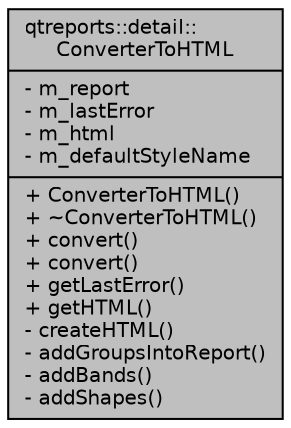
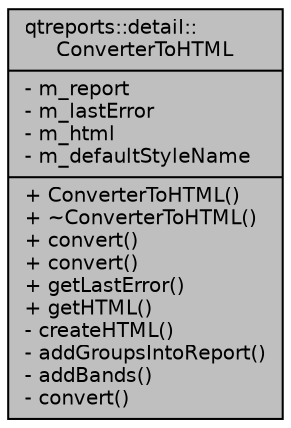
node "qtreports::detail::": text "- addShapes()" -> "- convert()"
